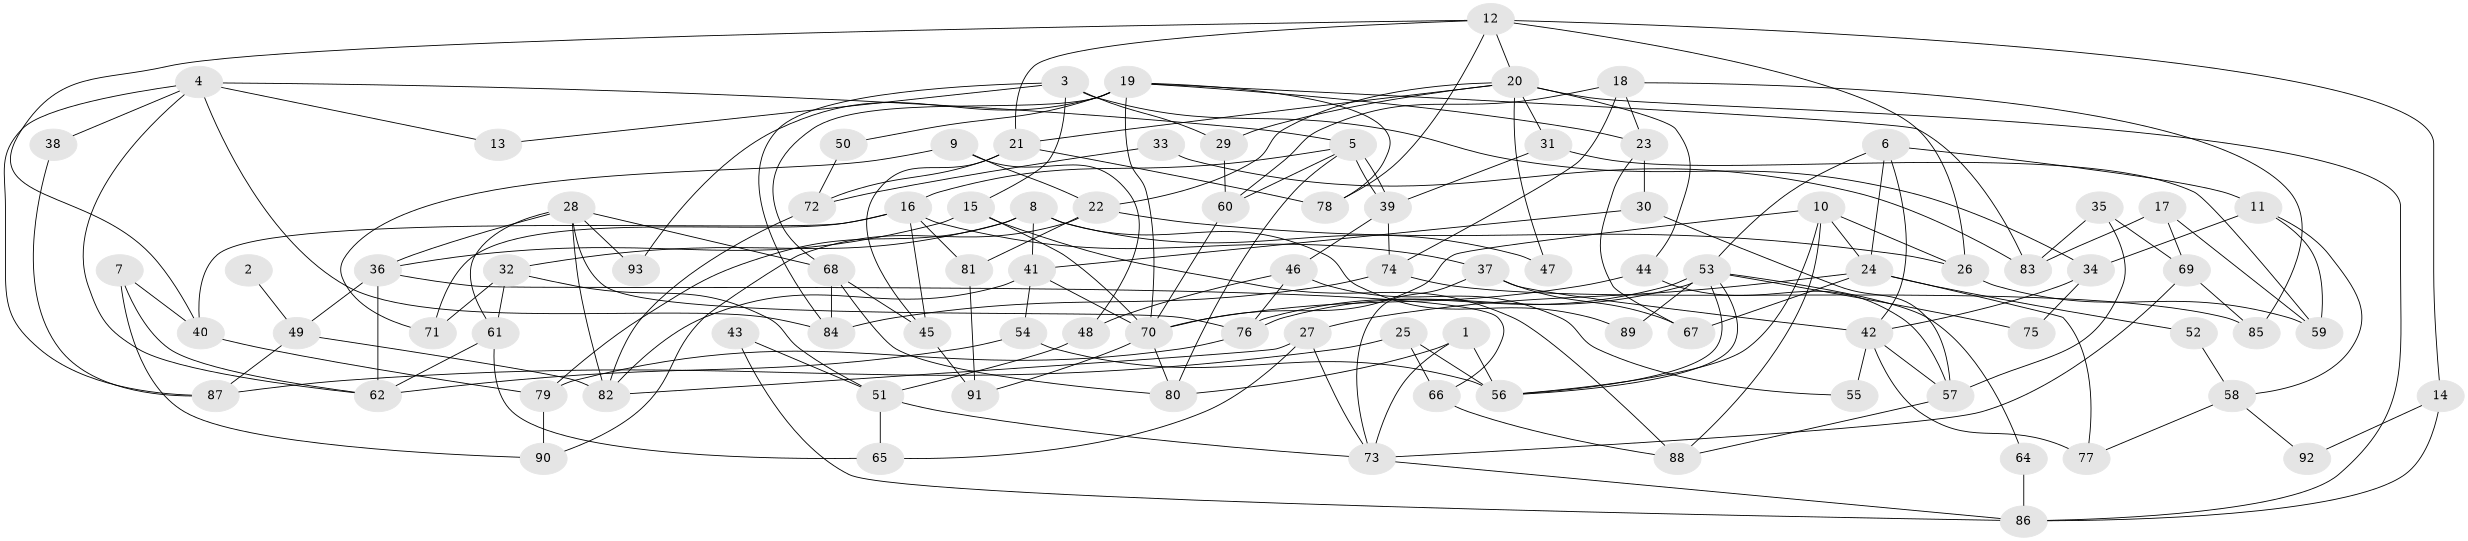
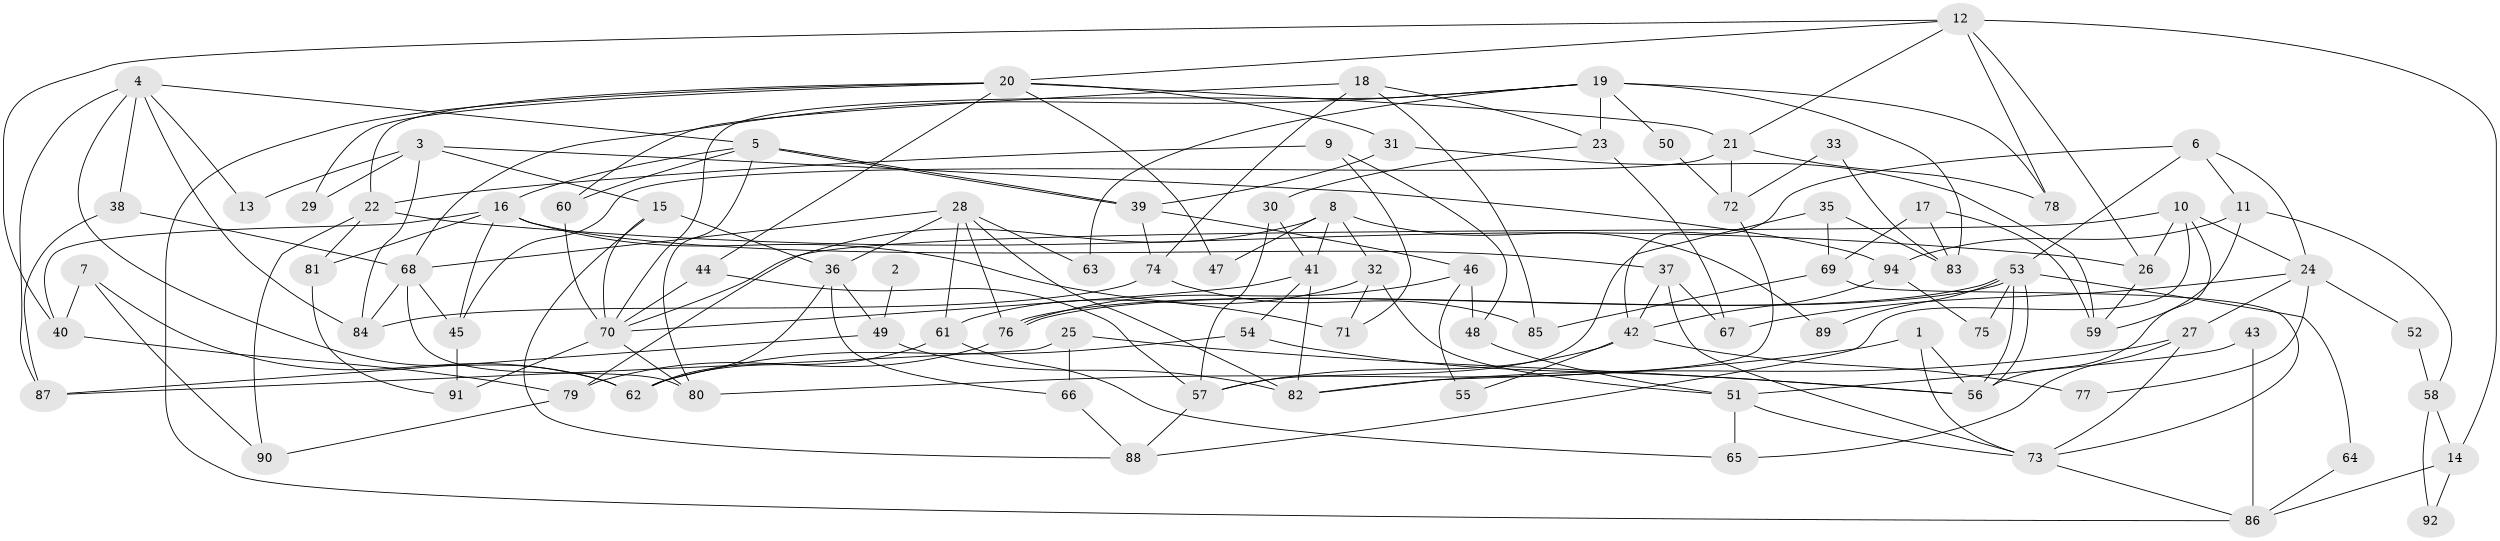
edge "29" -- "60": removed
edge "38" -- "68": added
node "93": label "93" -> "63"
node "34": label "34" -> "94"
edge "58" -- "77": now "58" -- "14"
